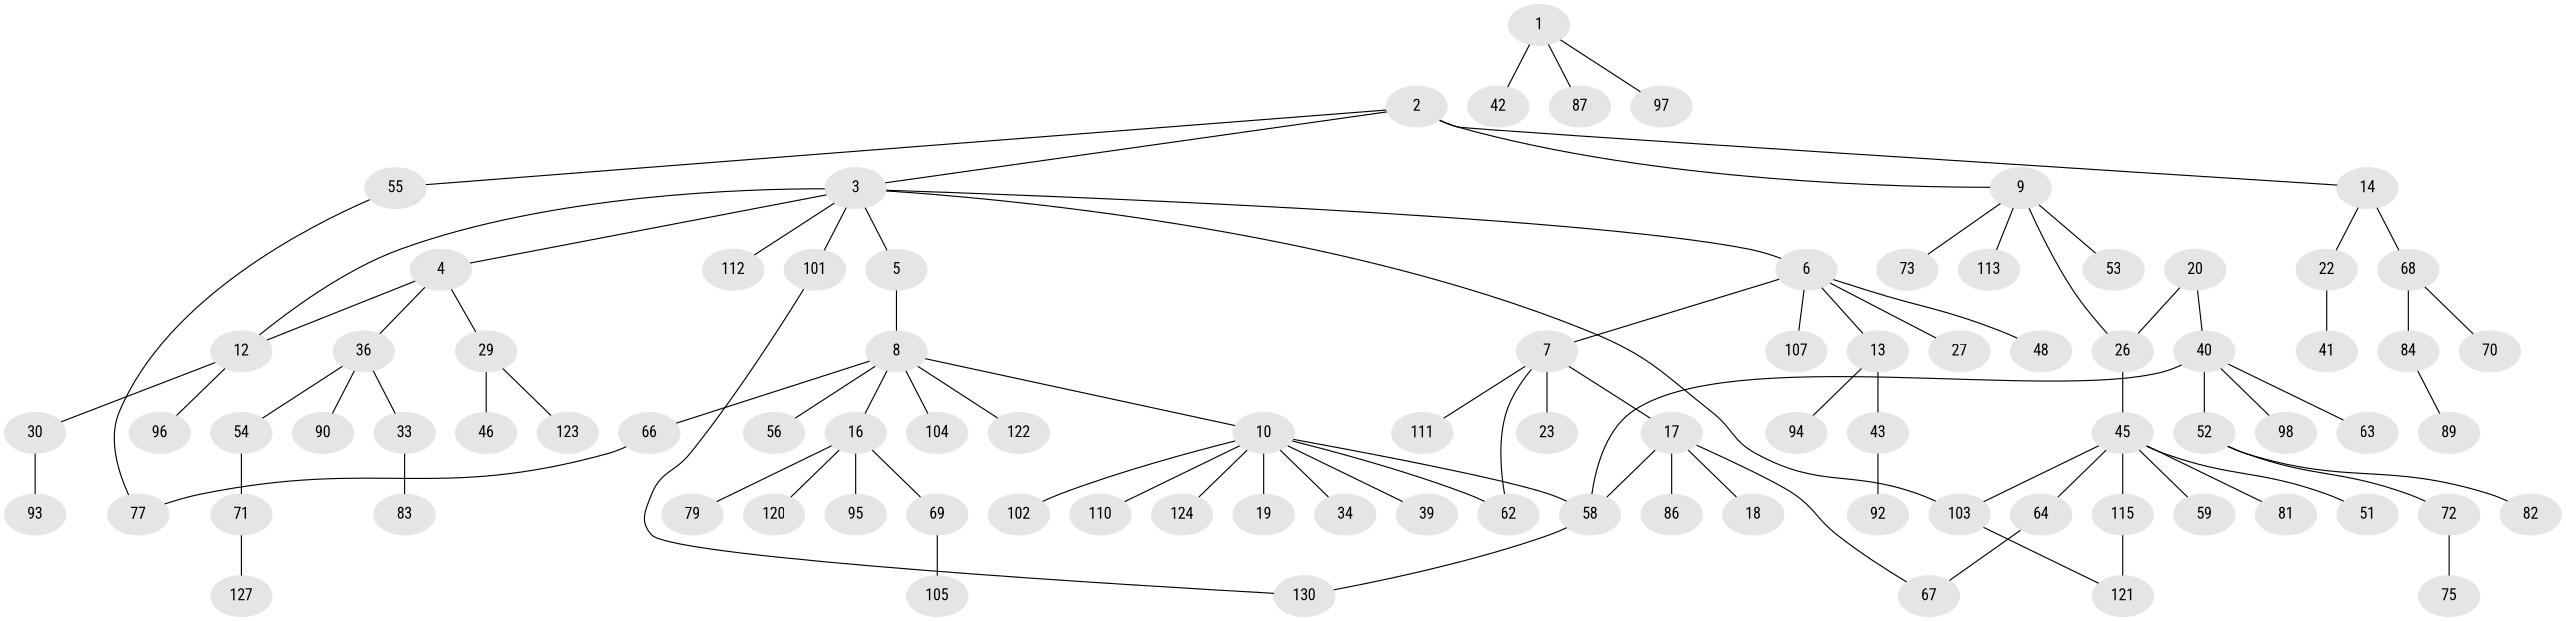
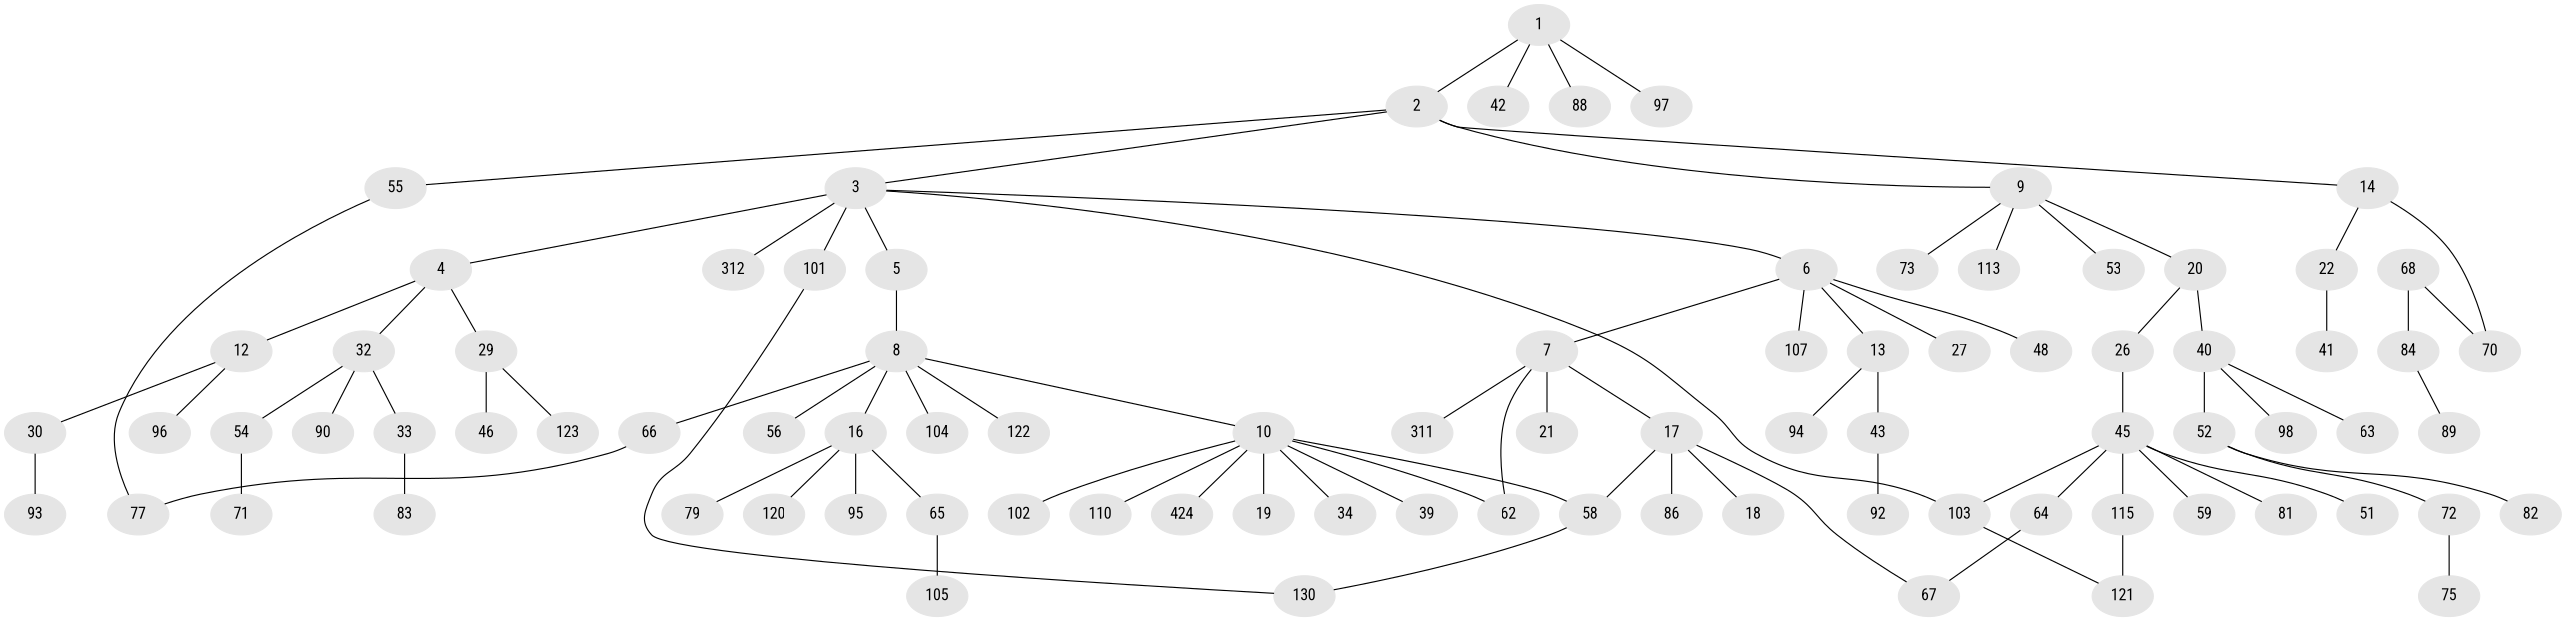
edge "1" -- "2": added
node "87": label "87" -> "88"
edge "3" -- "12": removed
edge "14" -- "68": now "14" -- "70"
node "112": label "112" -> "312"
edge "9" -- "26": now "9" -- "20"
node "36": label "36" -> "32"
edge "40" -- "58": removed
node "111": label "111" -> "311"
node "23": label "23" -> "21"
node "69": label "69" -> "65"
node "124": label "124" -> "424"
node "127": removed
